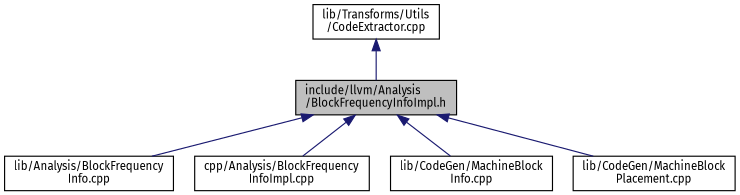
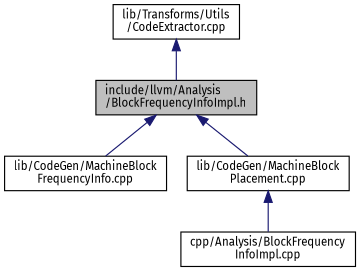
edge "cpp/Analysis/BlockFrequency InfoImpl.cpp" -> "include/llvm/Analysis /BlockFrequencyInfoImpl.h": now "cpp/Analysis/BlockFrequency InfoImpl.cpp" -> "lib/CodeGen/MachineBlock Placement.cpp"
node "lib/Analysis/BlockFrequency Info.cpp": removed
node "lib/CodeGen/MachineBlock Info.cpp": label "lib/CodeGen/MachineBlock Info.cpp" -> "lib/CodeGen/MachineBlock FrequencyInfo.cpp"
